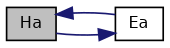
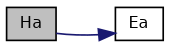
edge "Ea" -> "Ha": removed
